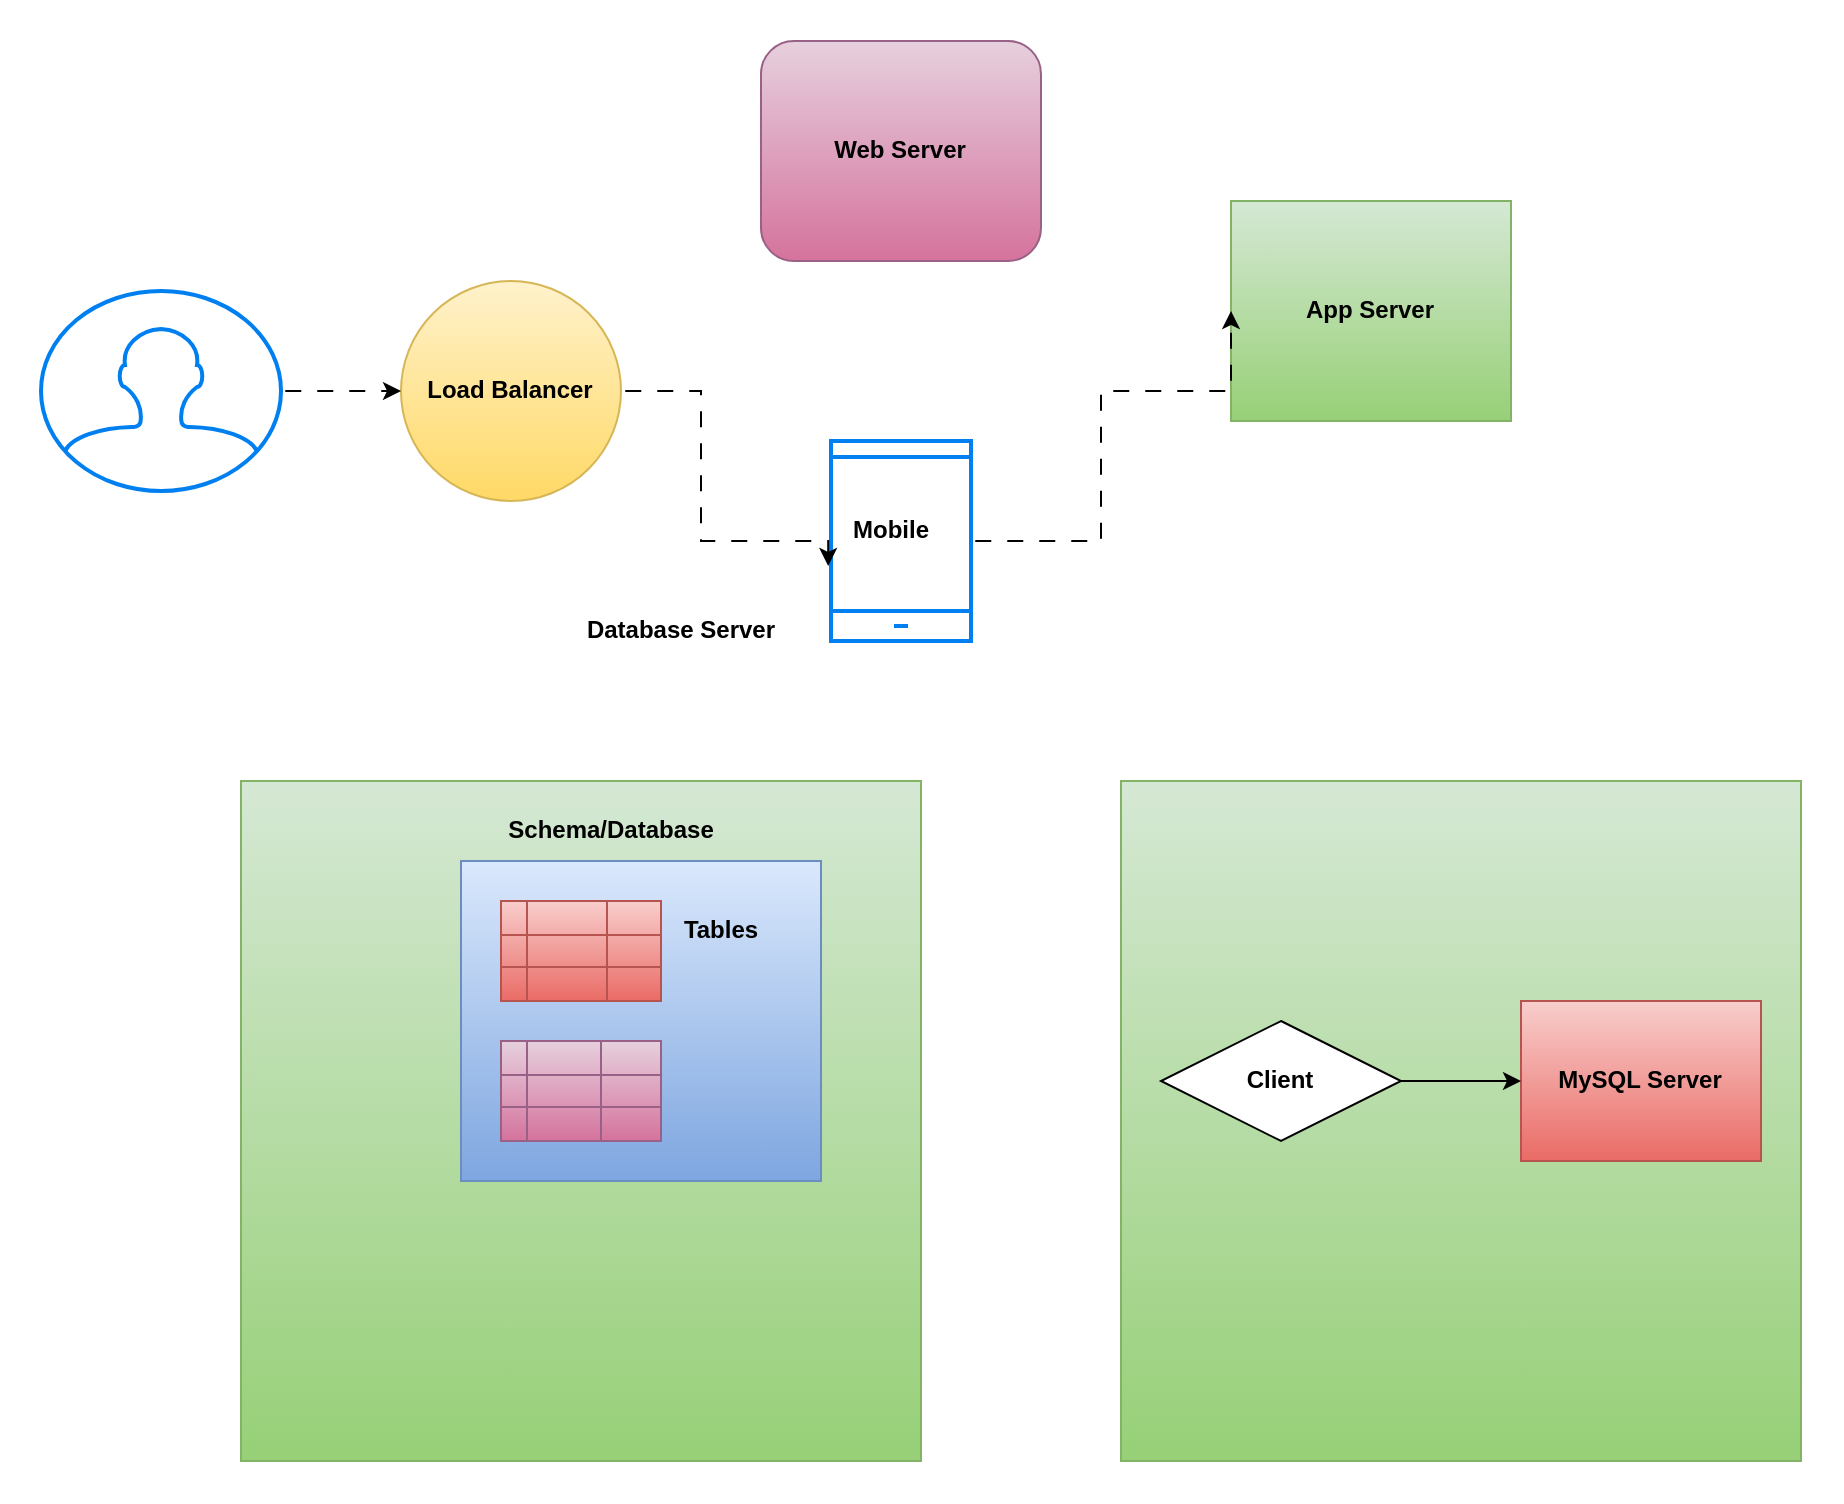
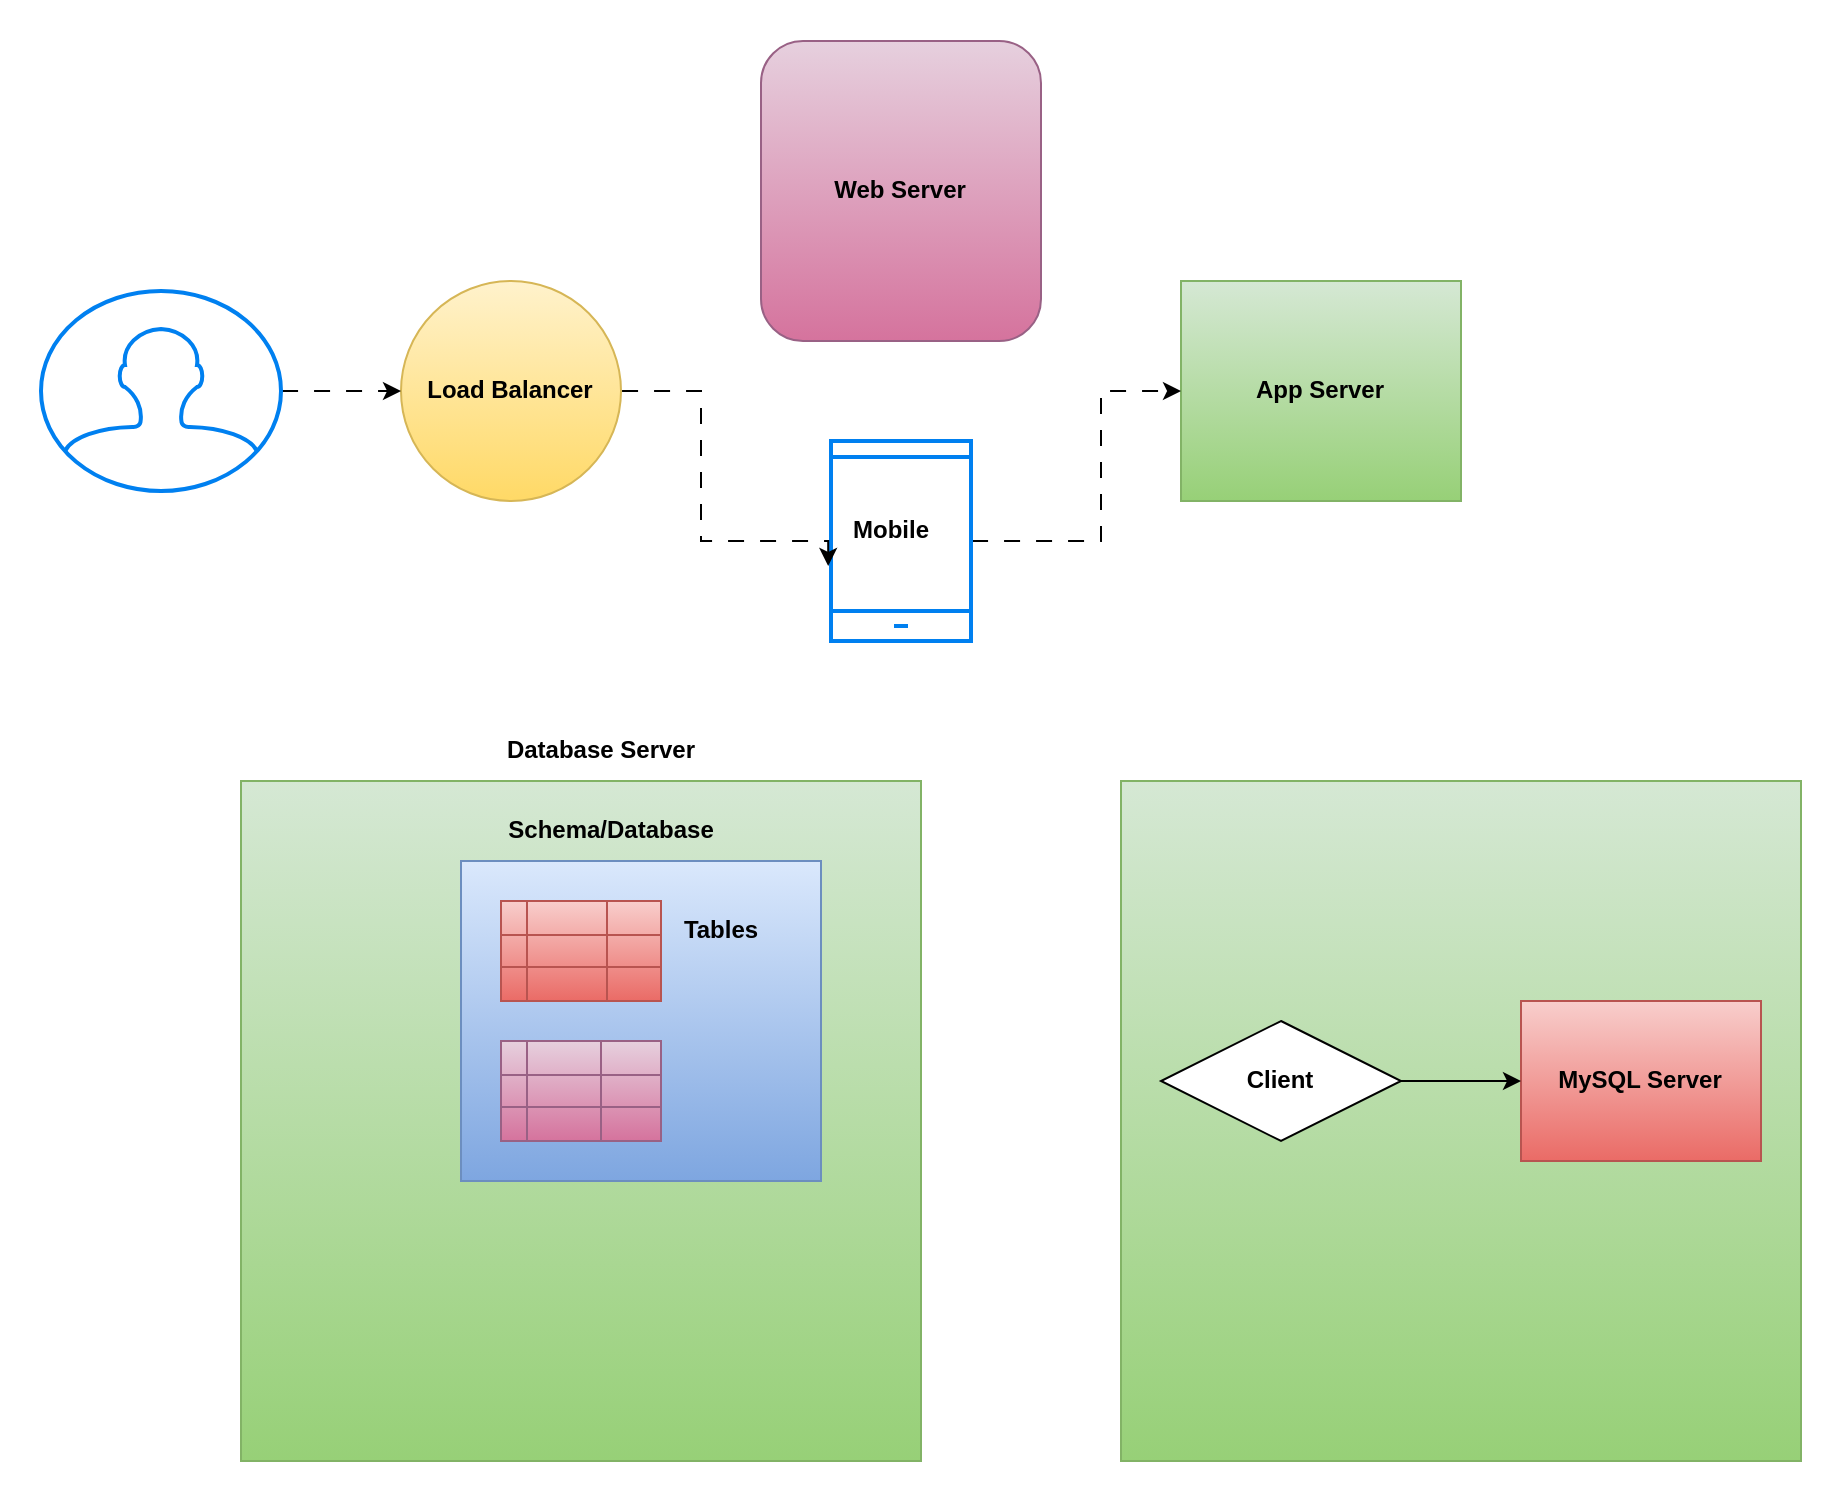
node "Web Server": size 280x220 -> 280x300
node "App Server": moved (1371, 311) -> (1321, 391)
node "Database Server": moved (681, 631) -> (601, 751)
